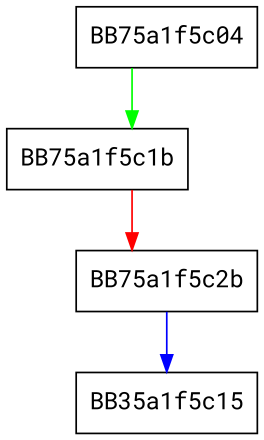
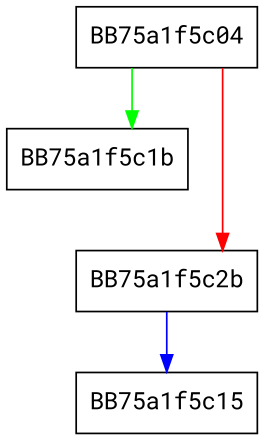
edge "BB75a1f5c1b" -> "BB75a1f5c2b": now "BB75a1f5c04" -> "BB75a1f5c2b"
node "BB35a1f5c15": label "BB35a1f5c15" -> "BB75a1f5c15"
